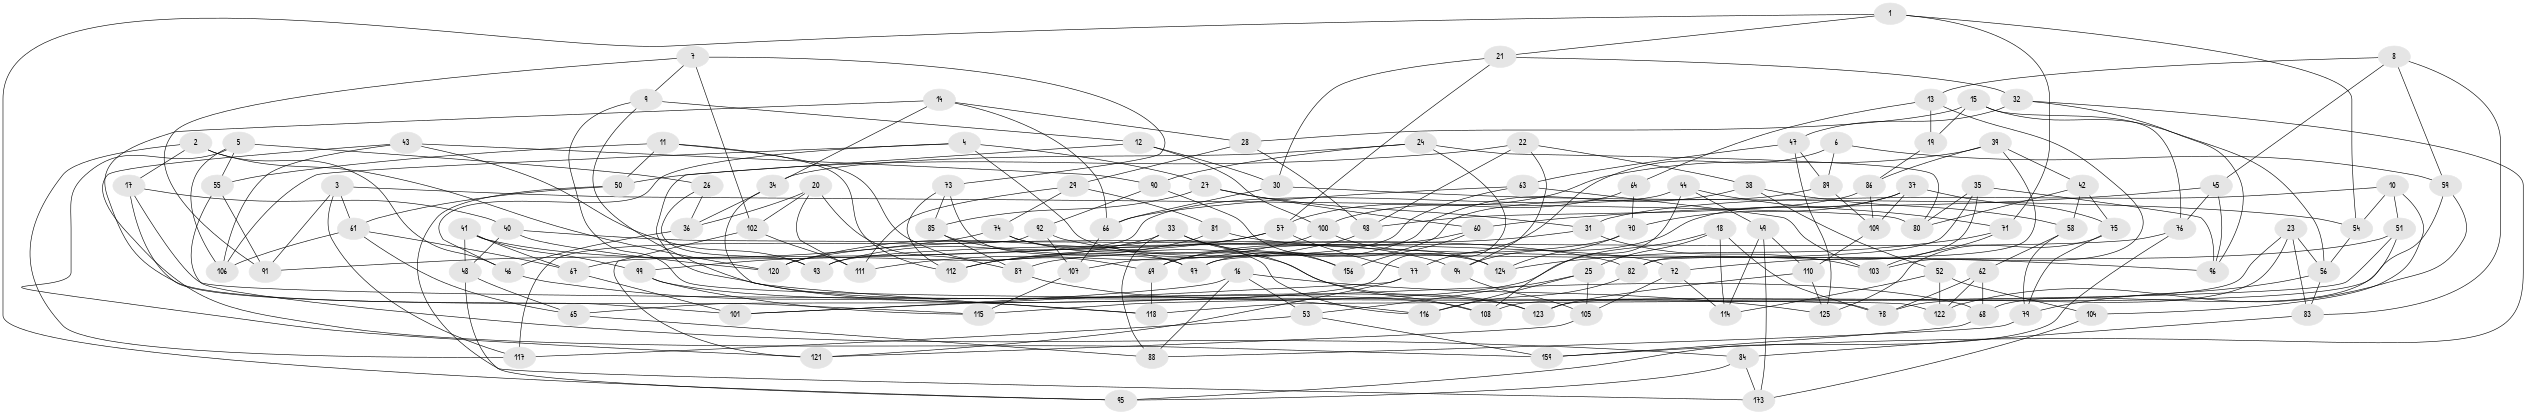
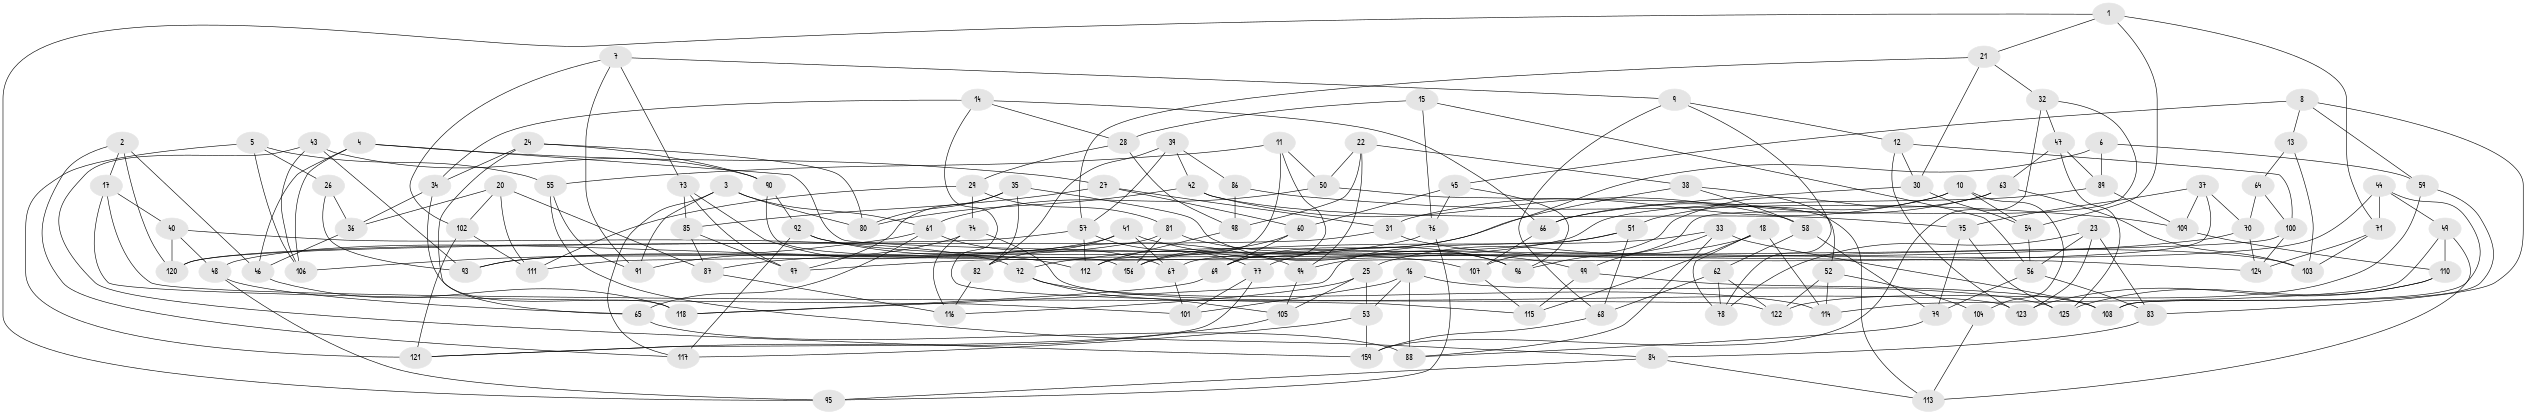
node "19": removed
edge "81" -- "156": added
node "173": label "173" -> "113"
